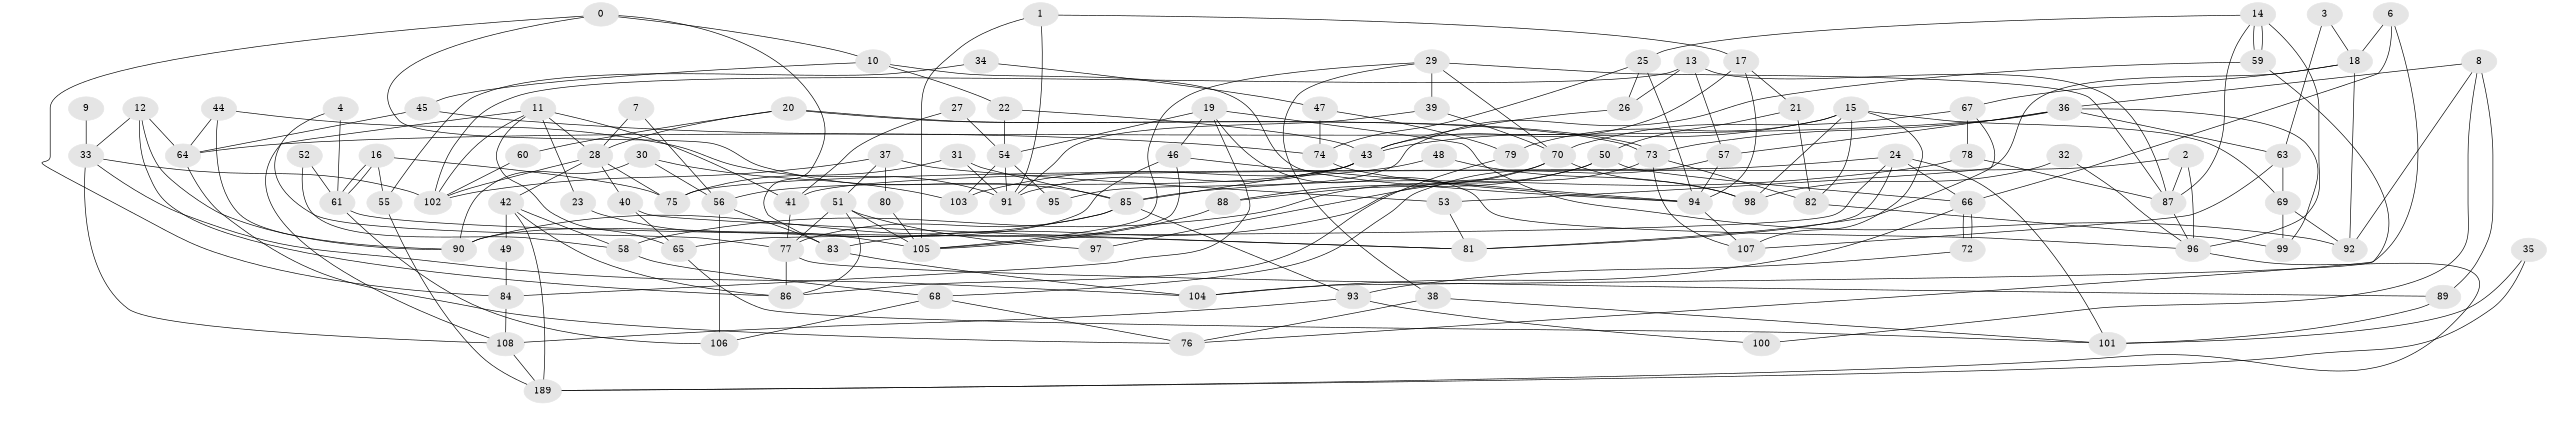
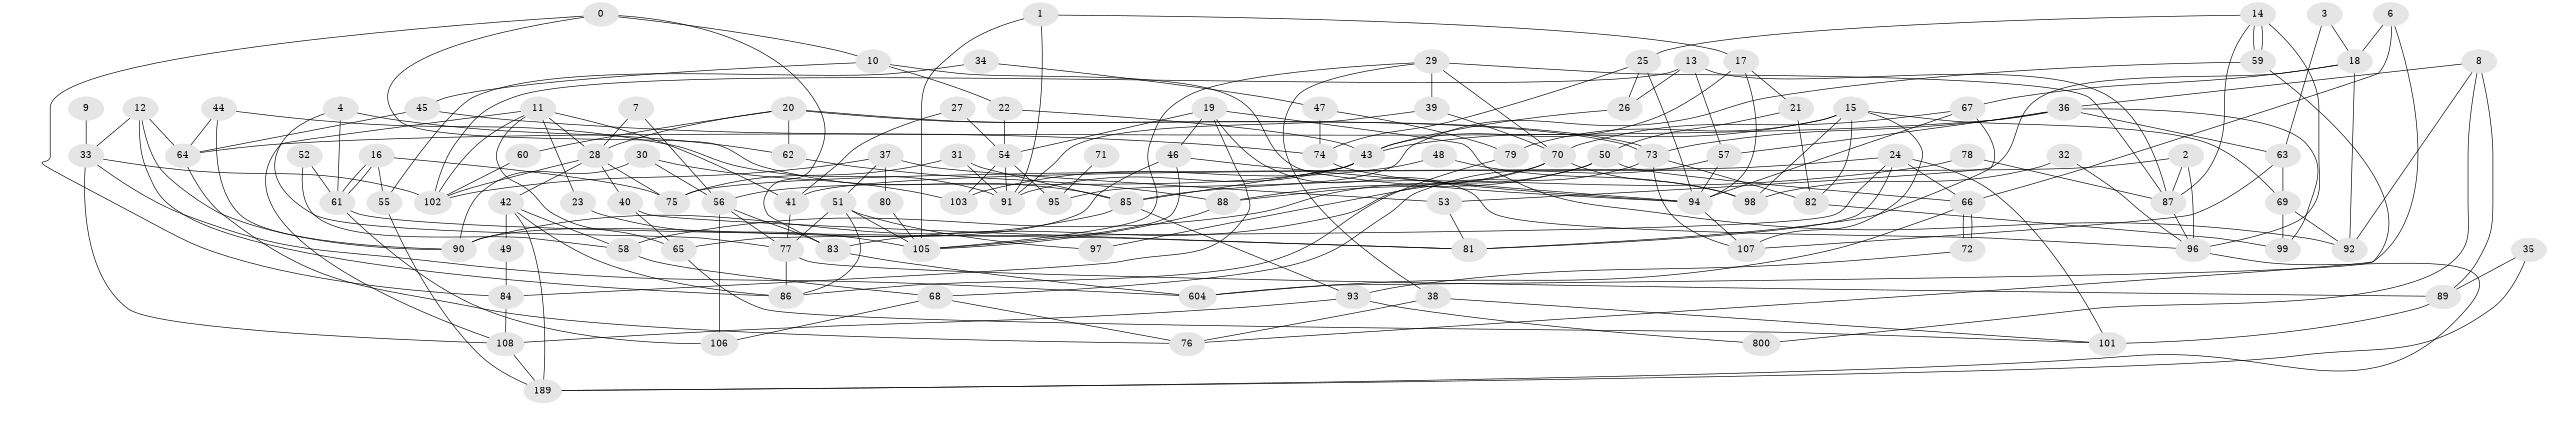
edge "67" -- "78": now "67" -- "94"
node "62": added
node "71": added
edge "85" -- "77": now "56" -- "77"
node "104": label "104" -> "604"
edge "35" -- "101": now "35" -- "89"
node "100": label "100" -> "800"
